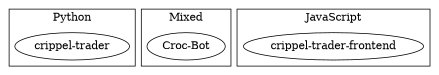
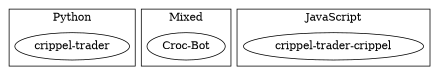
node "crippel-trader-frontend": label "crippel-trader-frontend" -> "crippel-trader-crippel"
